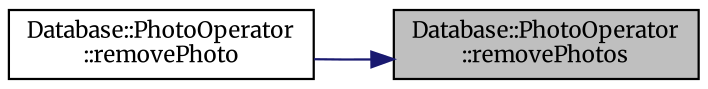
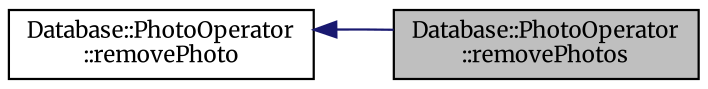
edge "Database::PhotoOperator ::removePhoto" -> "Database::PhotoOperator ::removePhotos": reversed
